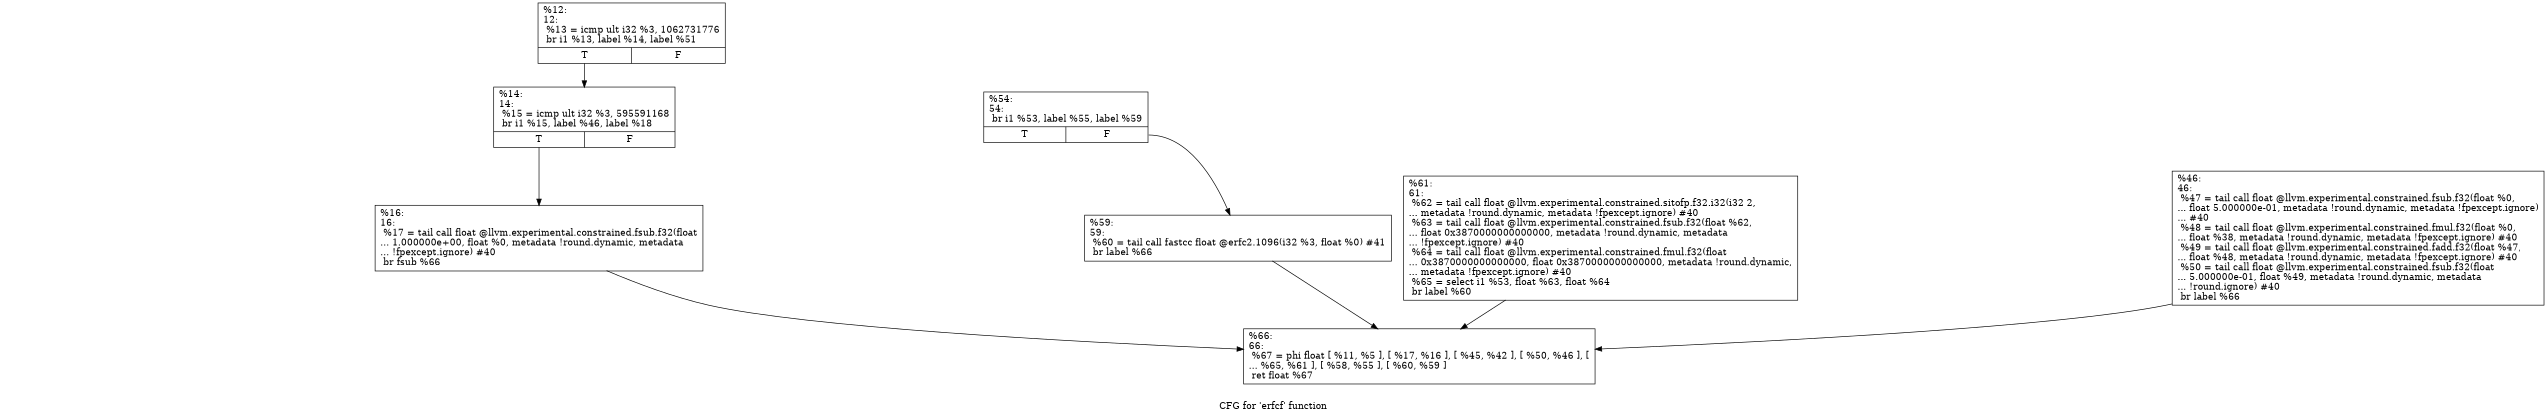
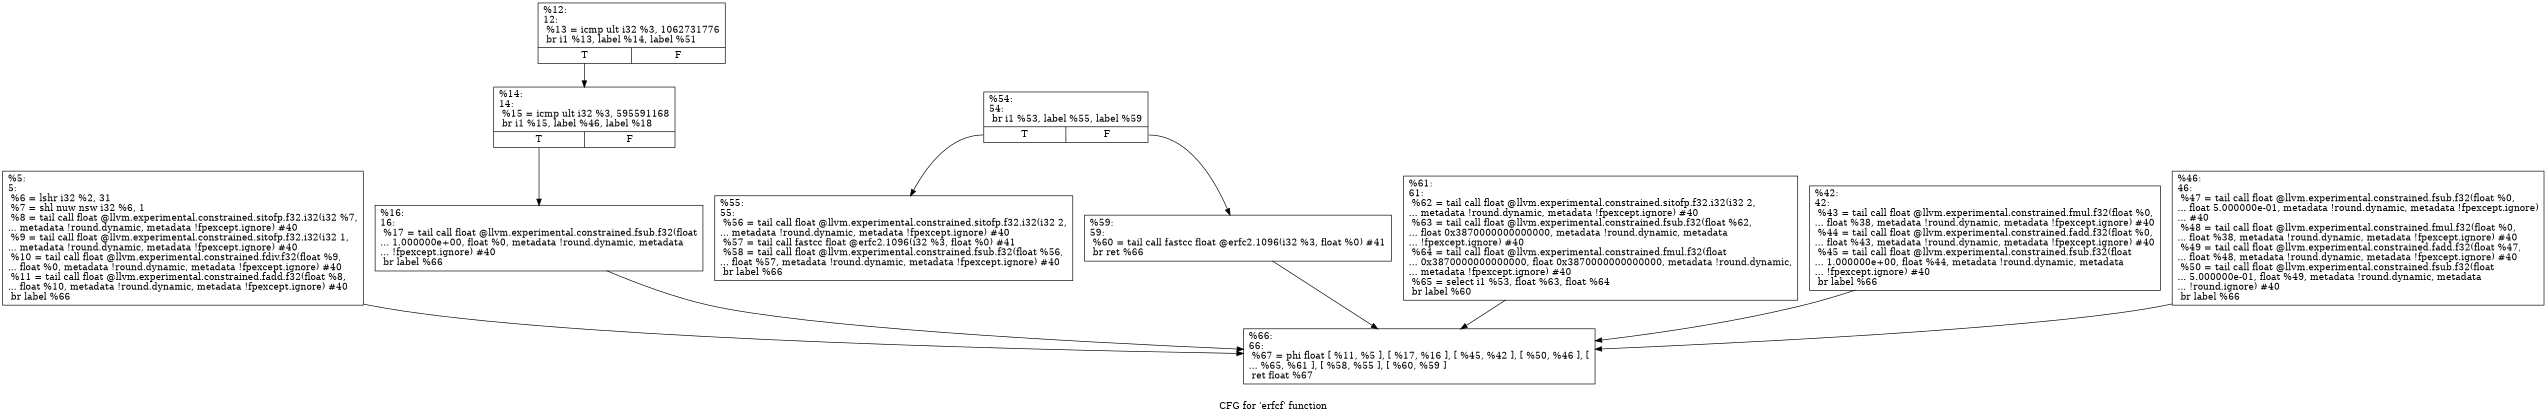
node "%5:": added
node "%55:": added
node "%42:": added
node "%59:": text "br label %66" -> "br ret %66"
node "%16:": text "br fsub %66" -> "br label %66"
